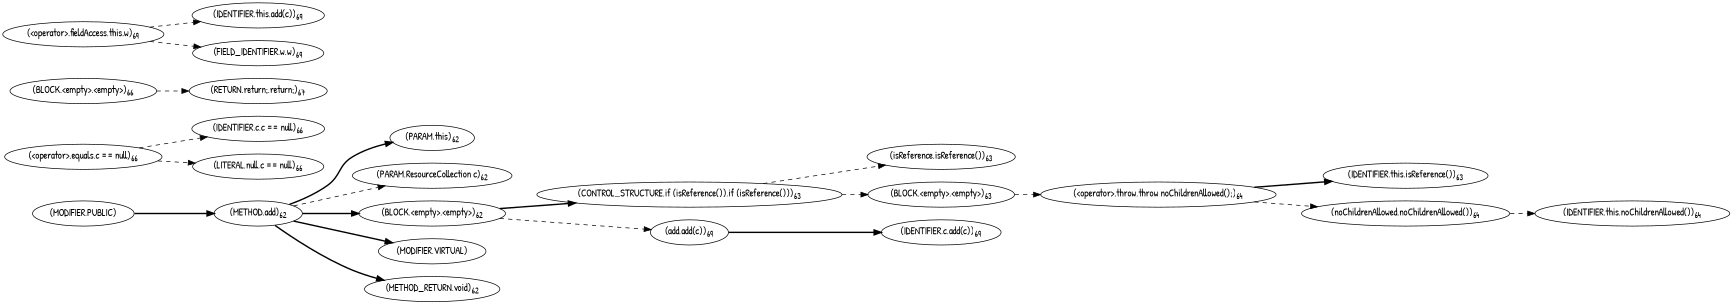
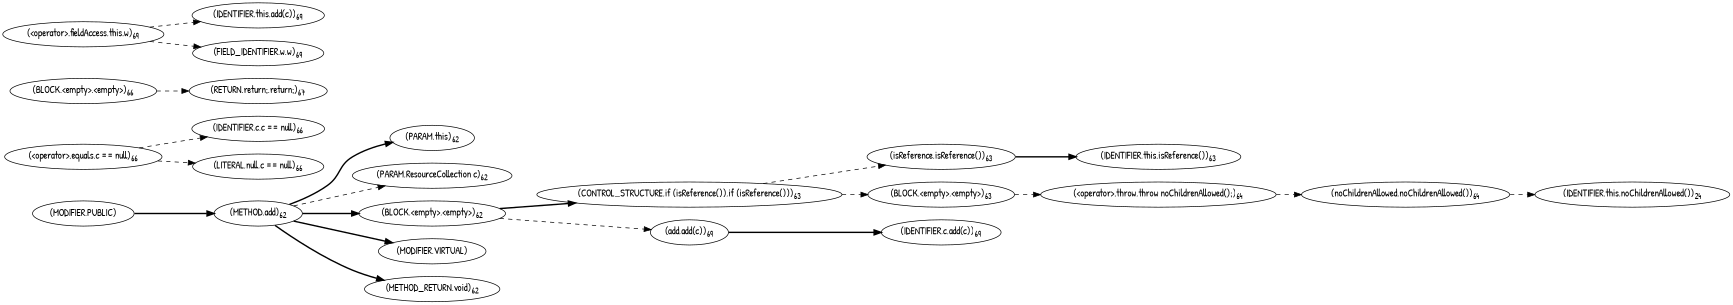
edge "(<operator>.throw,throw noChildrenAllowed();)" -> "(IDENTIFIER,this,isReference())": now "(isReference,isReference())" -> "(IDENTIFIER,this,isReference())"
node "(IDENTIFIER,this,noChildrenAllowed())": text "64" -> "24"
